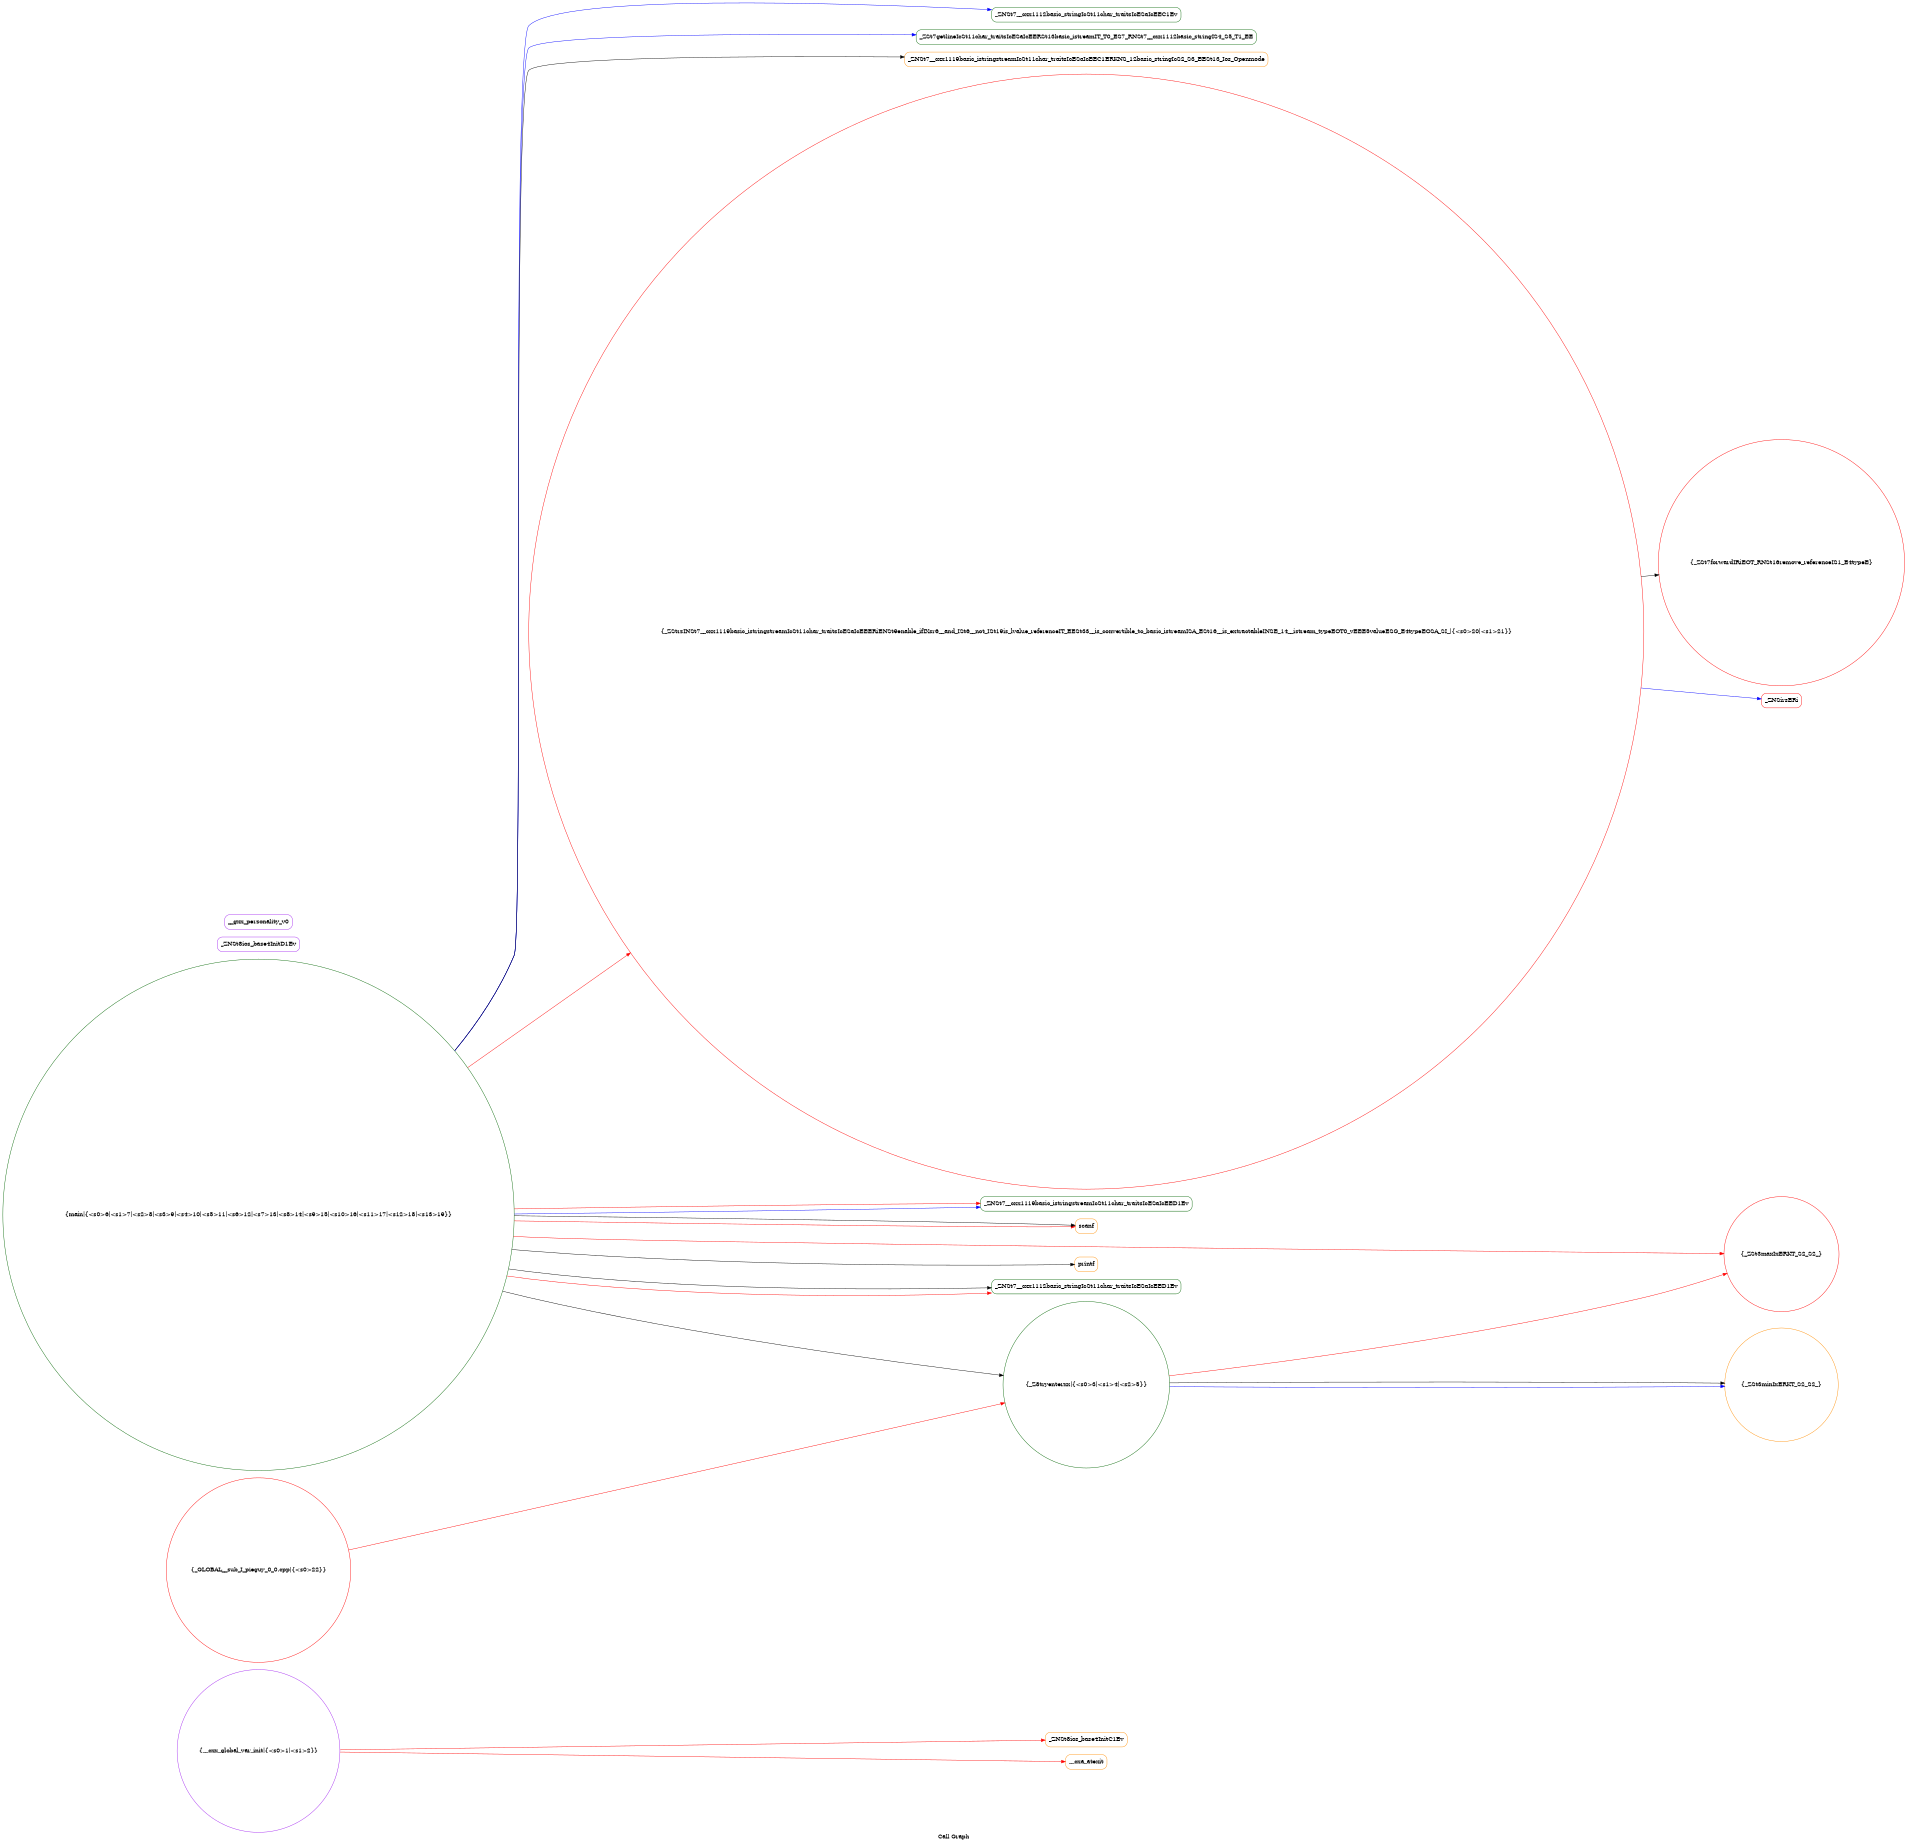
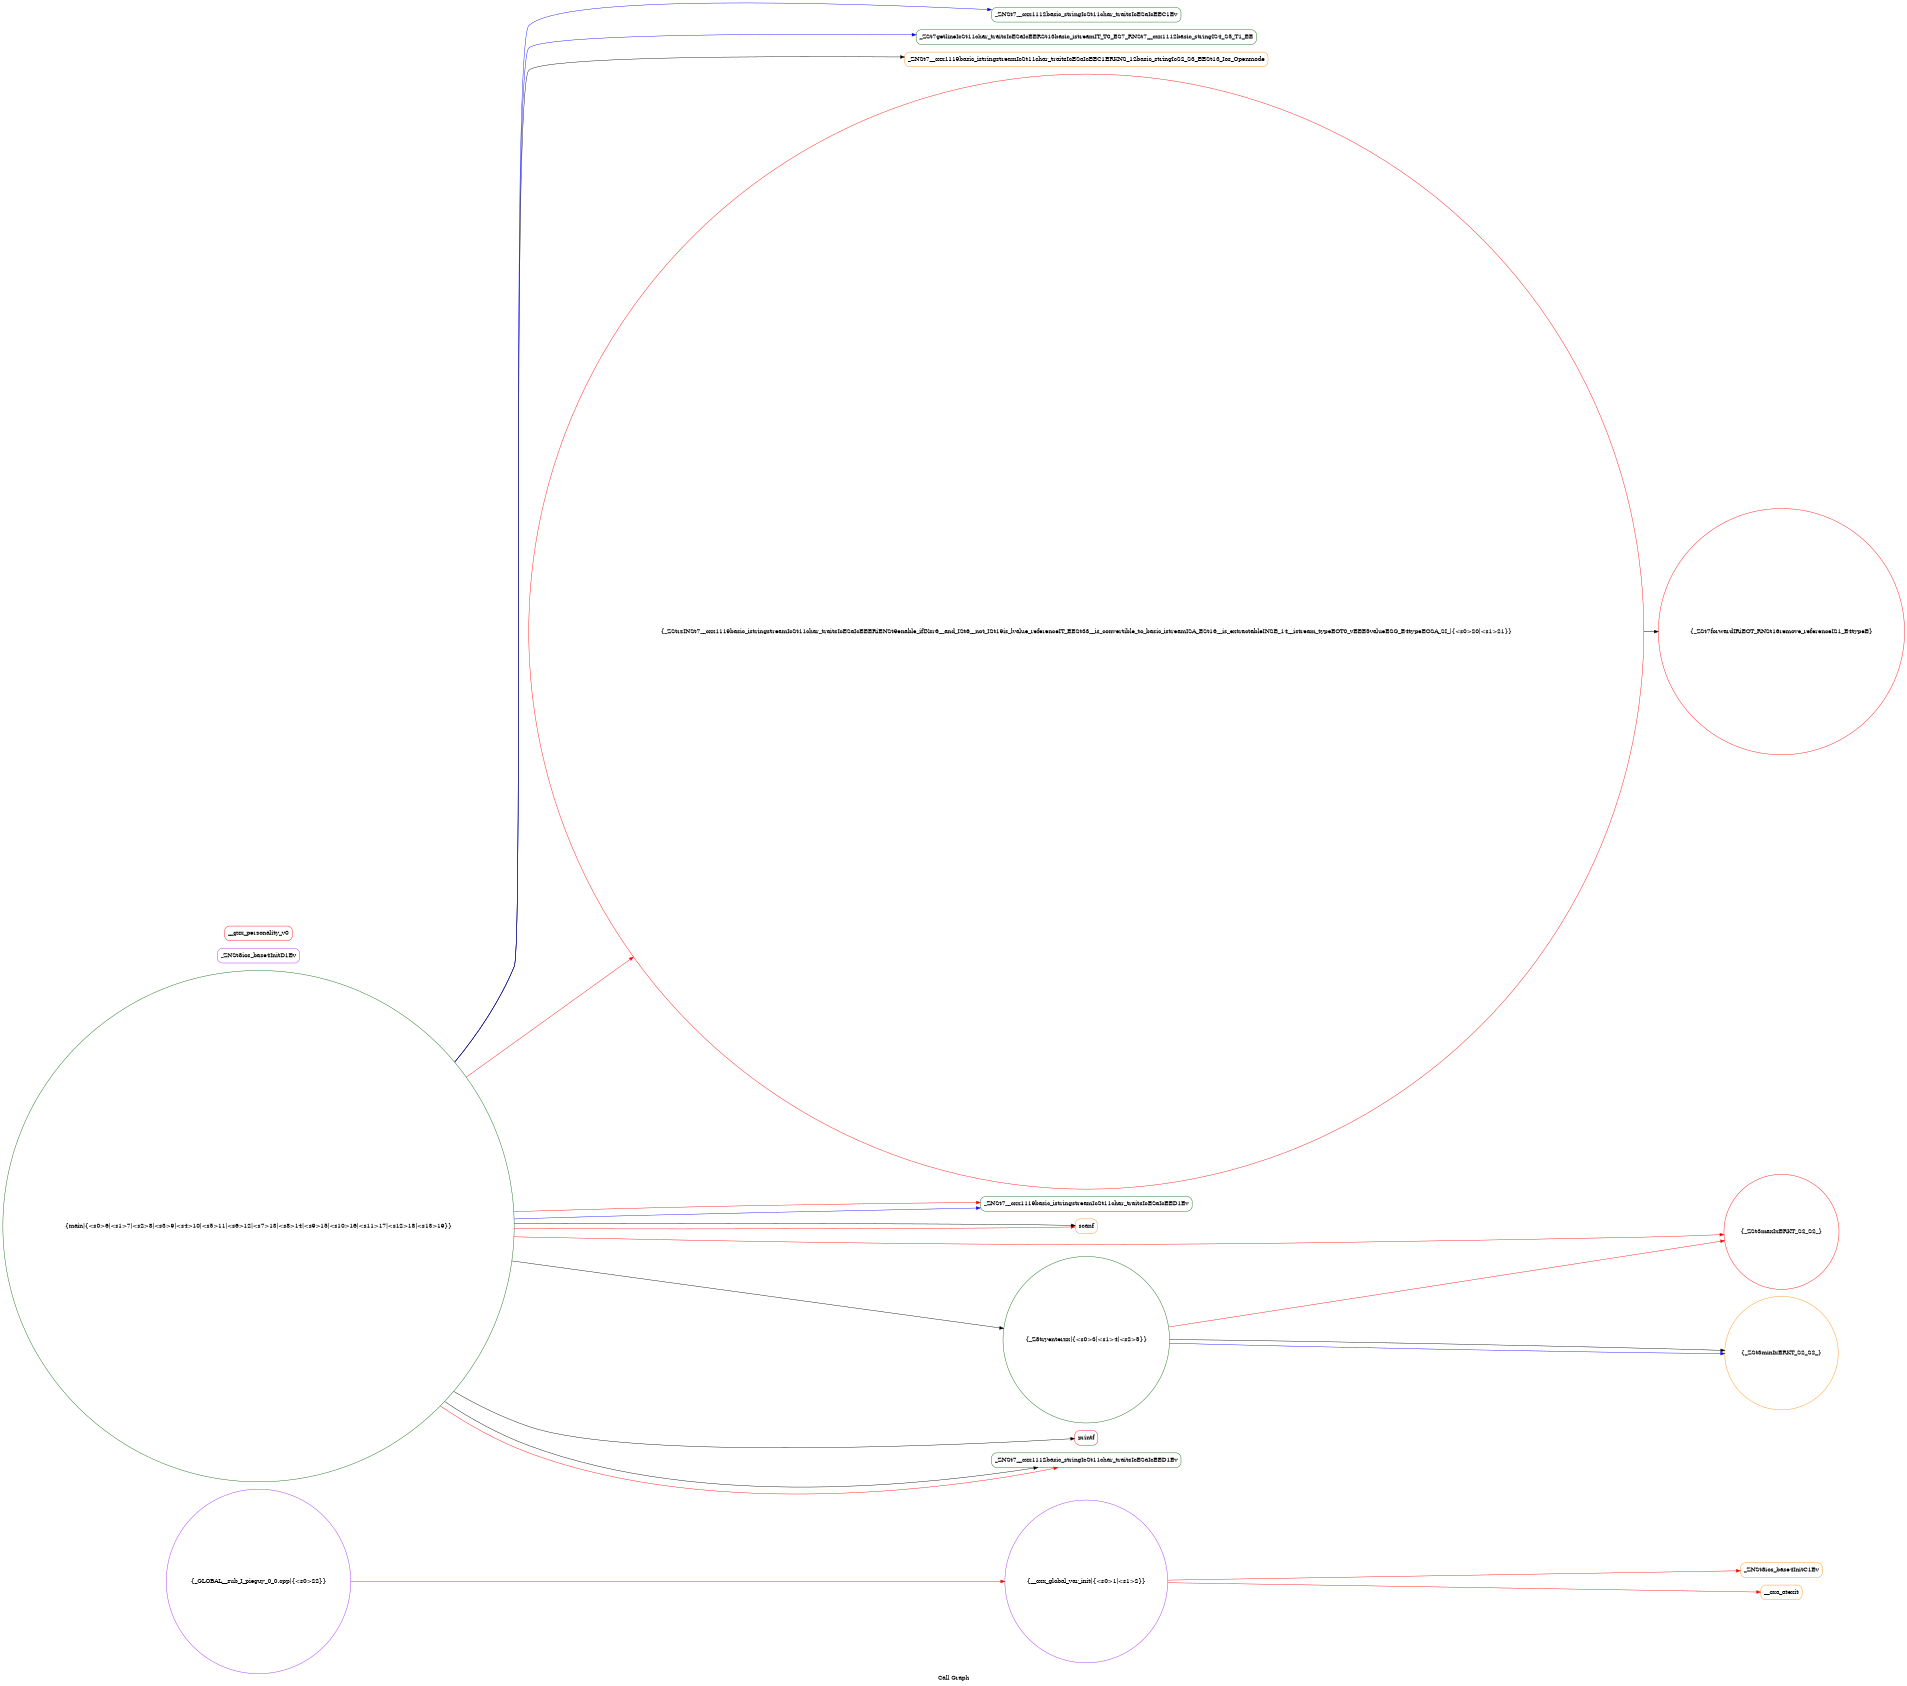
node "_ZNSirsERi": removed
node "__gxx_personality_v0": color purple -> red
node "printf": color darkorange -> red
edge "{_GLOBAL__sub_I_pieguy_0_0.cpp|{<s0>22}}" -> "{_Z8tryenterxx|{<s0>3|<s1>4|<s2>5}}": now "{_GLOBAL__sub_I_pieguy_0_0.cpp|{<s0>22}}" -> "{__cxx_global_var_init|{<s0>1|<s1>2}}"
node "{_GLOBAL__sub_I_pieguy_0_0.cpp|{<s0>22}}": color red -> purple
